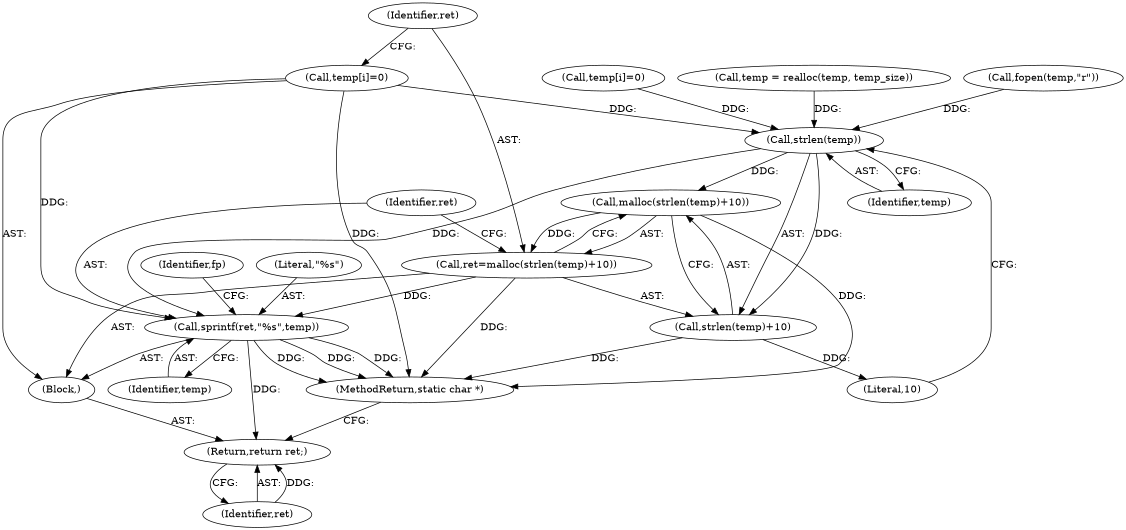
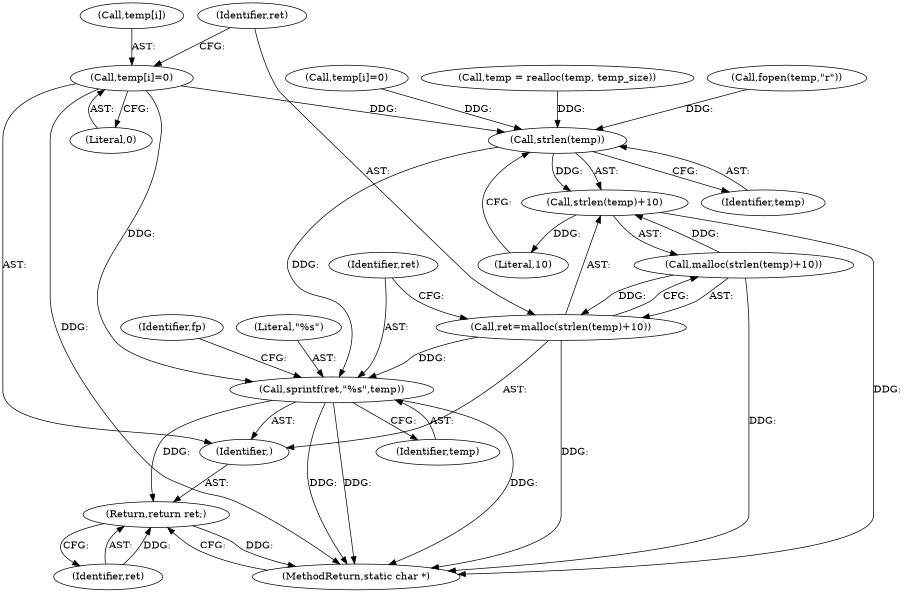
node "(Call,temp[i])": added
node "(Literal,0)": added
edge "(Call,strlen(temp))" -> "(Call,malloc(strlen(temp)+10))": removed, label "DDG:"
edge "(Call,malloc(strlen(temp)+10))" -> "(Call,strlen(temp)+10)": label "CFG: " -> "DDG: "
node "(Block,)": label "(Block,)" -> "(Identifier,)"
edge "(Return,return ret;)" -> "(MethodReturn,static char *)": added, label "DDG:"
